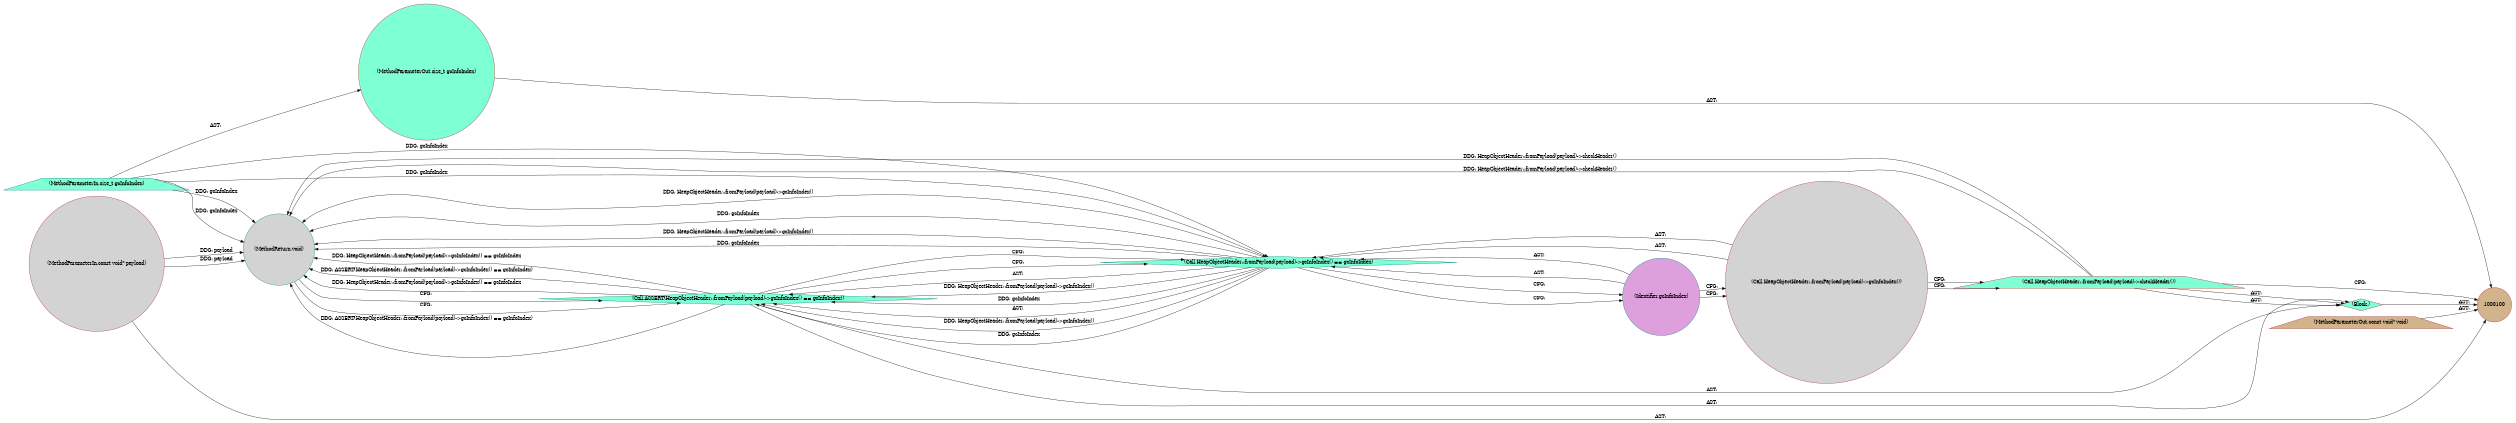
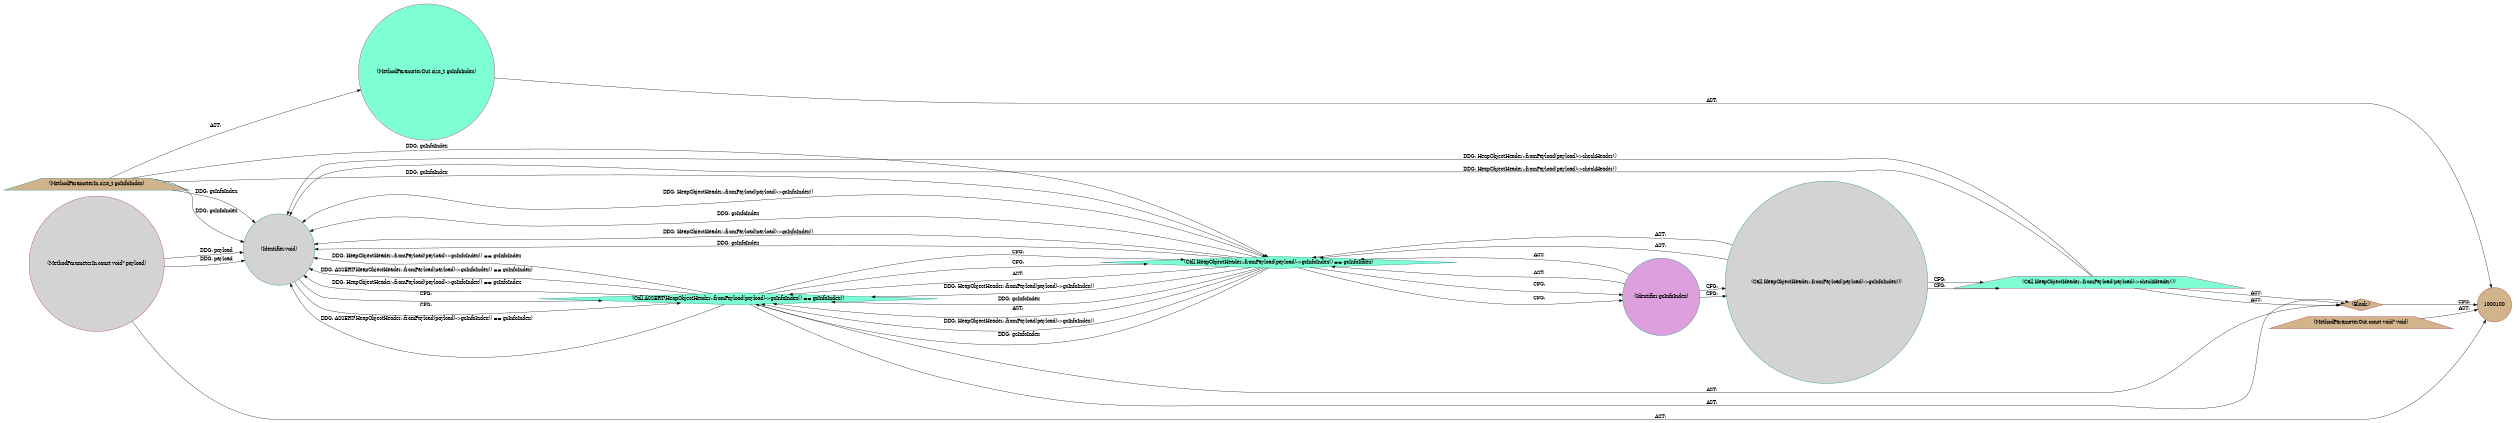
node "(MethodParameterIn,size_t gcInfoIndex)": fillcolor aquamarine -> tan
node "(MethodReturn,void)": label "(MethodReturn,void)" -> "(Identifier,void)"
node "(Call,HeapObjectHeader::fromPayload(payload)->gcInfoIndex())": color brown -> teal
edge "(Call,HeapObjectHeader::fromPayload(payload)->checkHeader())" -> "1000100": removed, label "CFG:"
edge "(Block,)" -> "1000100": label "AST: " -> "CFG: "
node "(Block,)": fillcolor aquamarine -> tan
